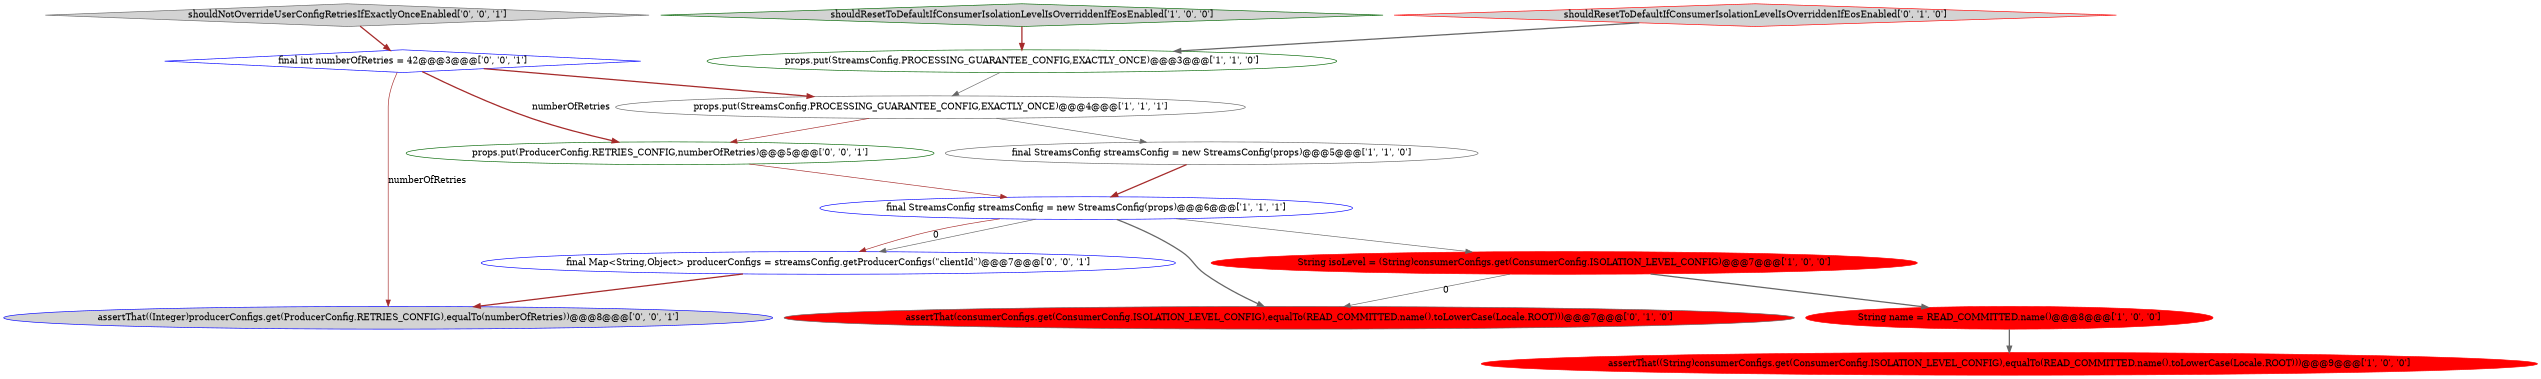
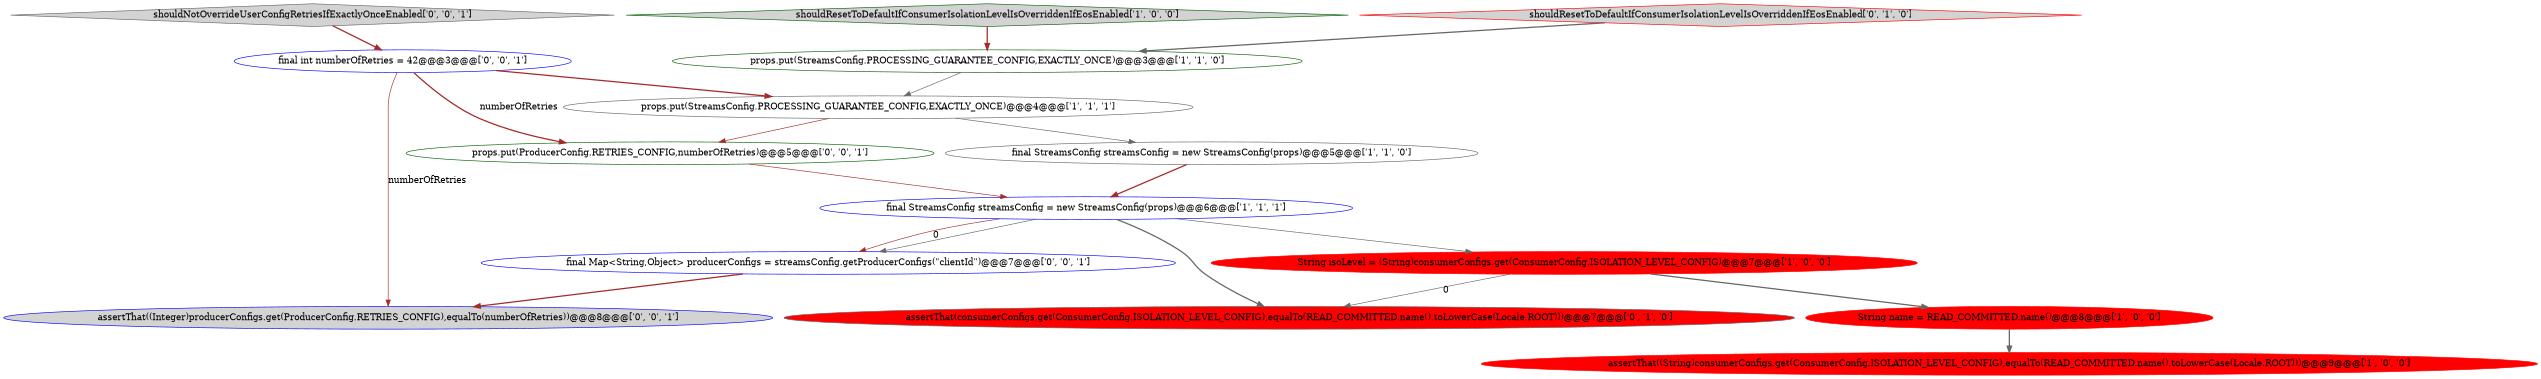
node "final int numberOfRetries = 42@@@3@@@['0', '0', '1']": shape diamond -> ellipse
